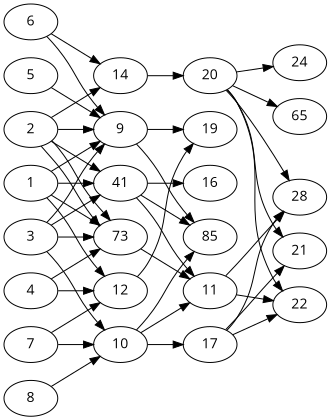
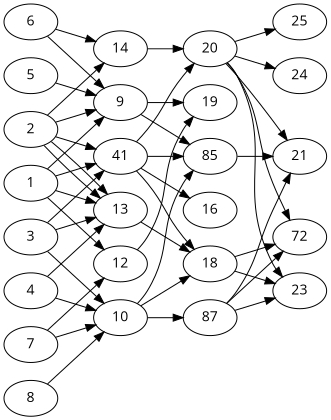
edge "41" -> "20": added
node "65": label "65" -> "25"
edge "85" -> "21": added
edge "3" -> "9": removed
node "28": label "28" -> "23"
node "73": label "73" -> "13"
edge "4" -> "12": now "4" -> "10"
node "11": label "11" -> "18"
node "22": label "22" -> "72"
node "17": label "17" -> "87"
